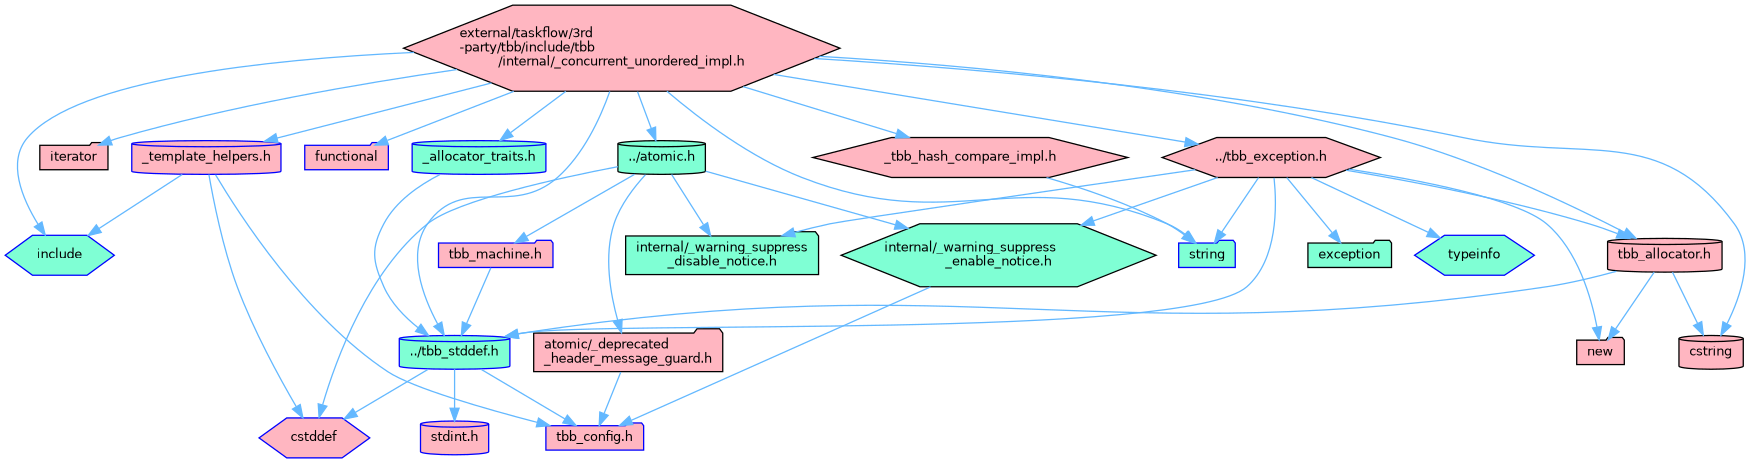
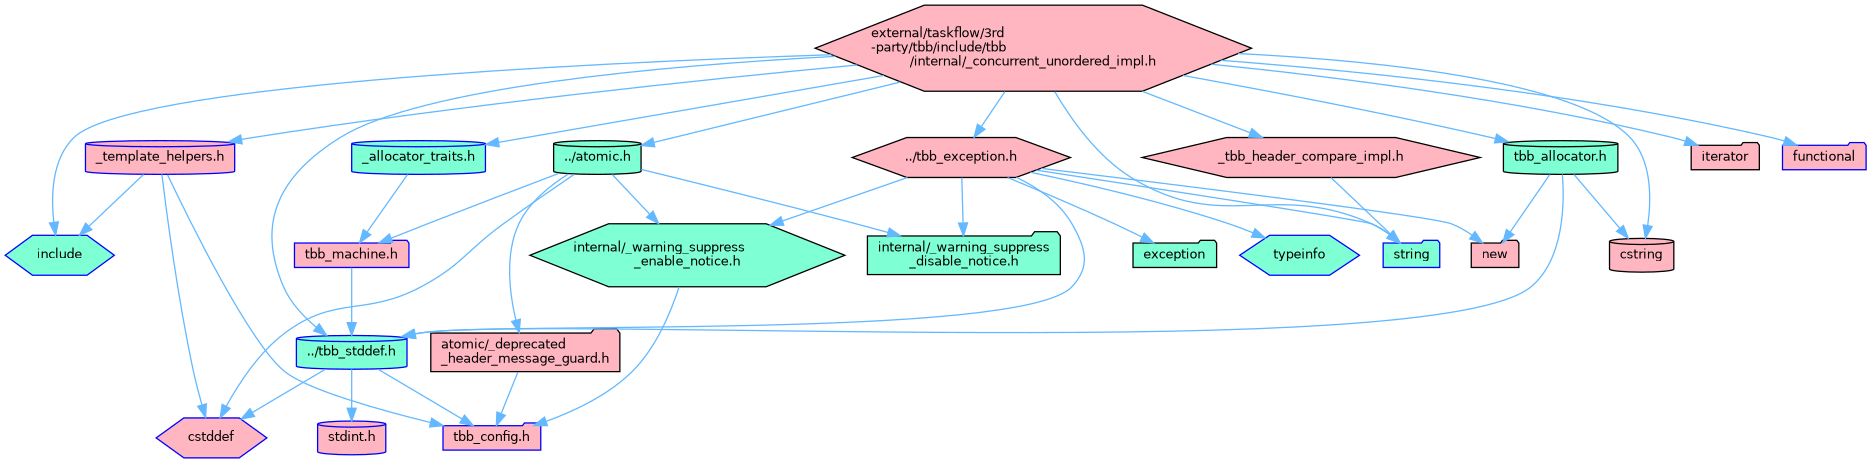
node "_tbb_hash_compare_impl.h": label "_tbb_hash_compare_impl.h" -> "_tbb_header_compare_impl.h"
edge "../tbb_exception.h" -> "tbb_allocator.h": removed
edge "_allocator_traits.h" -> "../tbb_stddef.h": now "_allocator_traits.h" -> "tbb_machine.h"
node "tbb_allocator.h": fillcolor lightpink -> aquamarine
